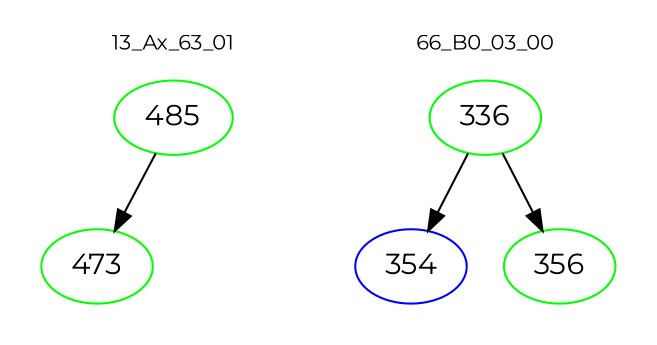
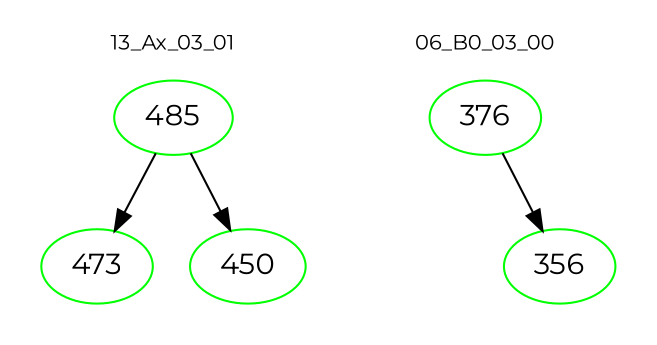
cluster "13_Ax_63_01": label "13_Ax_63_01" -> "13_Ax_03_01"
cluster "66_B0_03_00": label "66_B0_03_00" -> "06_B0_03_00"
node "336": label "336" -> "376"
node "450": added
node "354": removed
